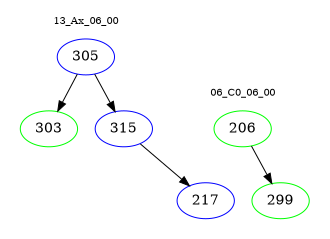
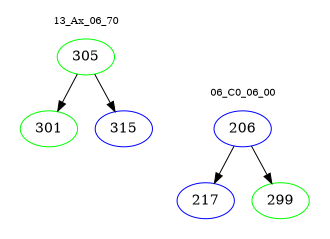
cluster "13_Ax_06_00": label "13_Ax_06_00" -> "13_Ax_06_70"
node "305": color blue -> green
node "303": label "303" -> "301"
node "206": color green -> blue
edge "315" -> "217": now "206" -> "217"
